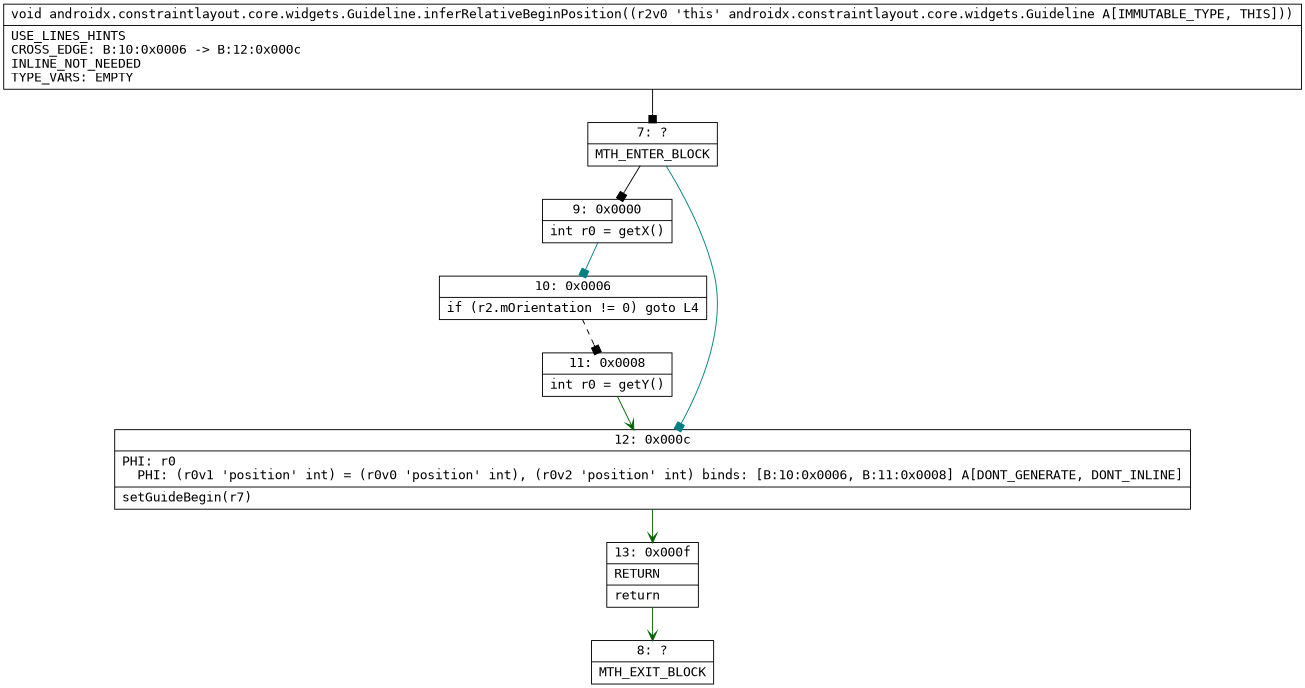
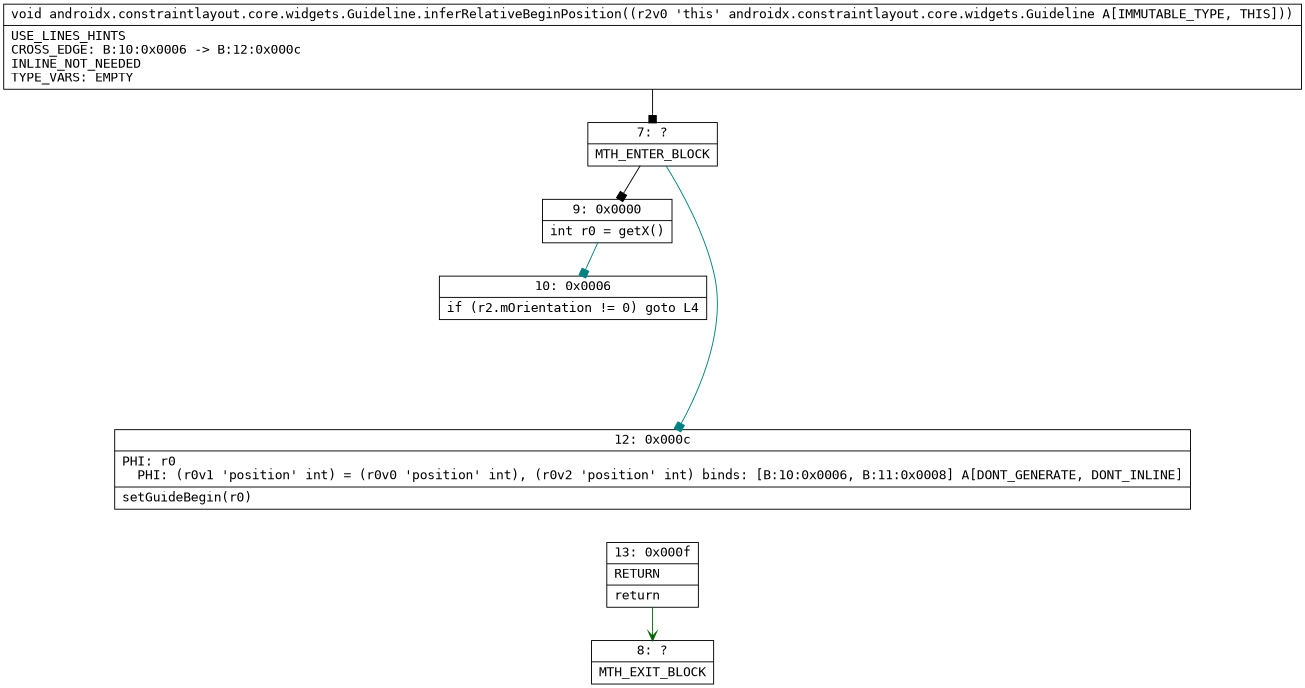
node "11: 0x0008": removed
node "12: 0x000c": text "setGuideBegin(r7)" -> "setGuideBegin(r0)"
edge "12: 0x000c" -> "13: 0x000f": removed
